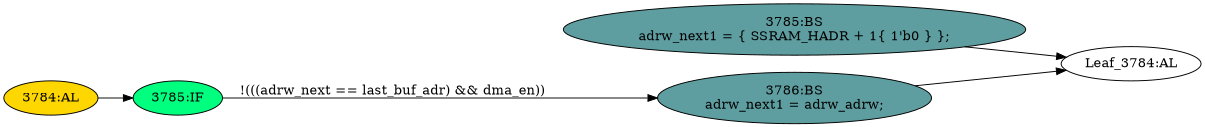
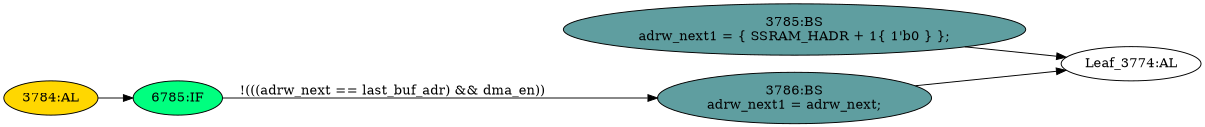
node "Leaf_3784:AL": label "Leaf_3784:AL" -> "Leaf_3774:AL"
node "3785:IF": label "3785:IF" -> "6785:IF"
node "3786:BS adrw_next1 = adrw_adrw;": label "3786:BS adrw_next1 = adrw_adrw;" -> "3786:BS adrw_next1 = adrw_next;"
